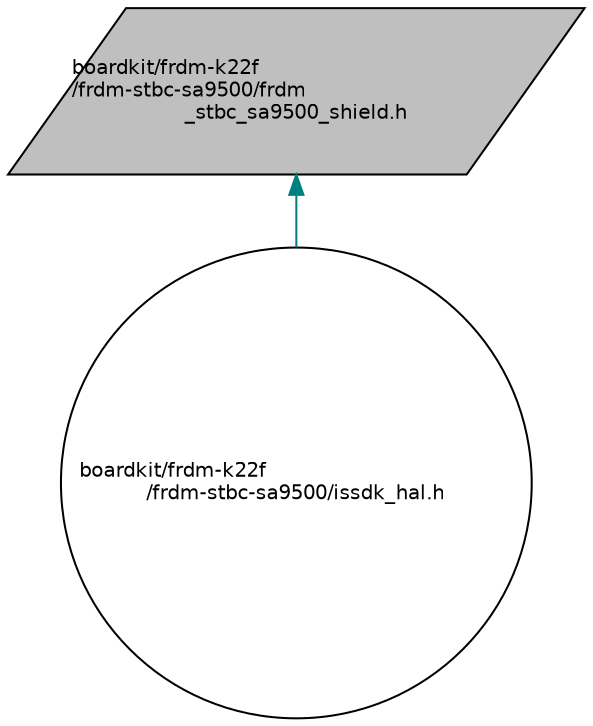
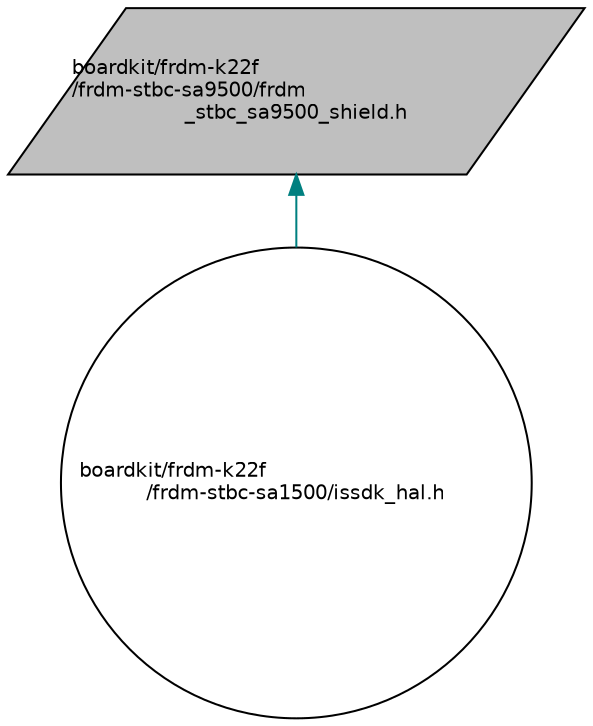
node "boardkit/frdm-k22f /frdm-stbc-sa9500/issdk_hal.h": label "boardkit/frdm-k22f /frdm-stbc-sa9500/issdk_hal.h" -> "boardkit/frdm-k22f /frdm-stbc-sa1500/issdk_hal.h"
